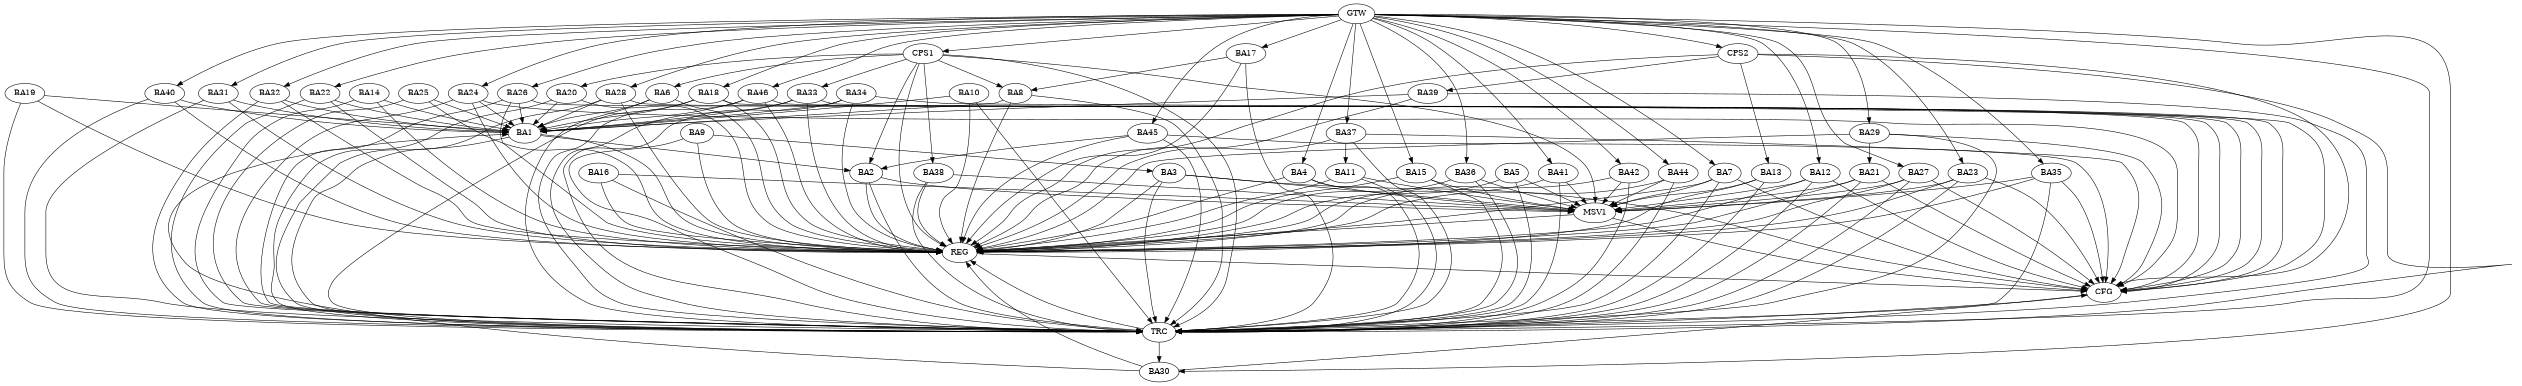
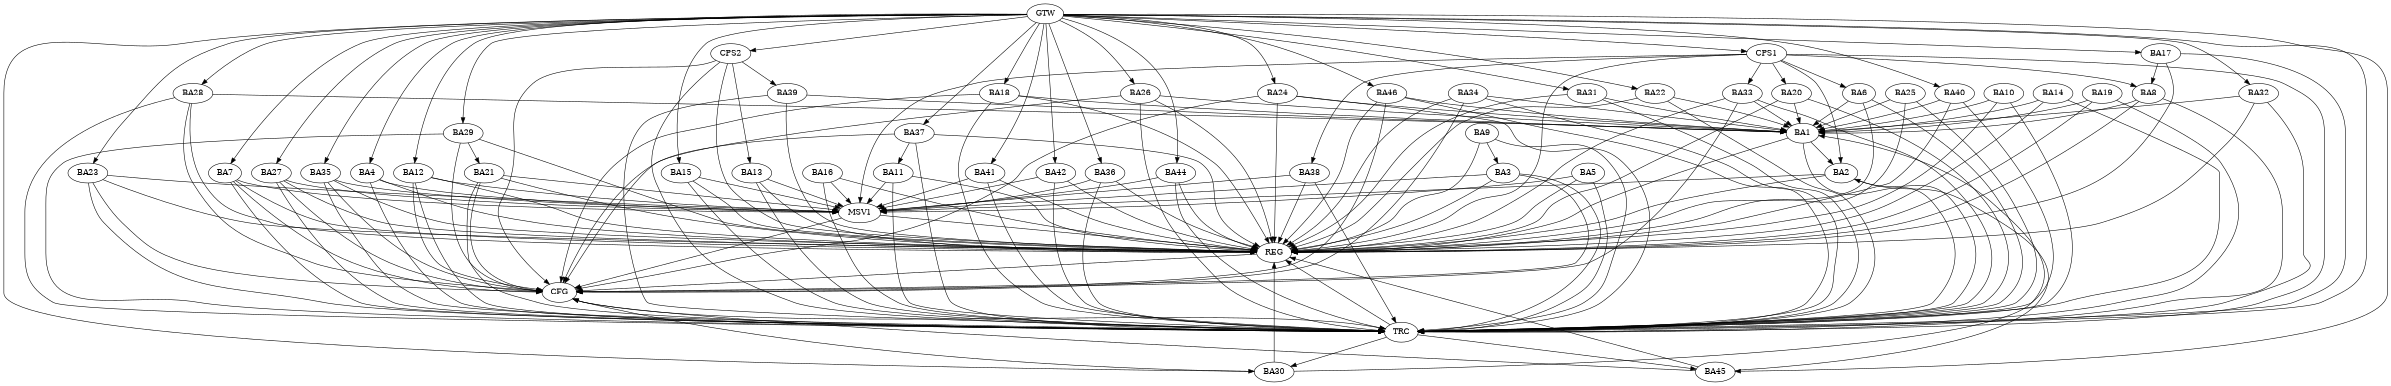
edge "BA45" -> "TRC": reversed
